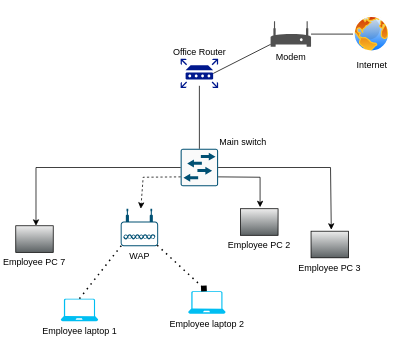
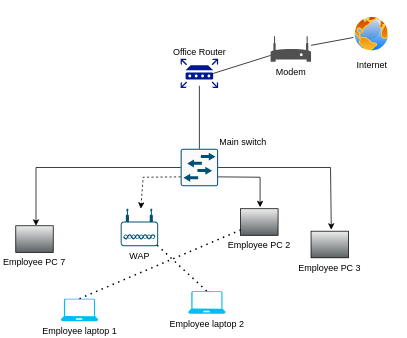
node "Modem": moved (291, 34) -> (291, 49)
edge "WAP" -- "Employee laptop 1": now "Employee PC 2" -- "Employee laptop 1"
edge "WAP" -> "Employee laptop 2": arrowhead diamond -> none
